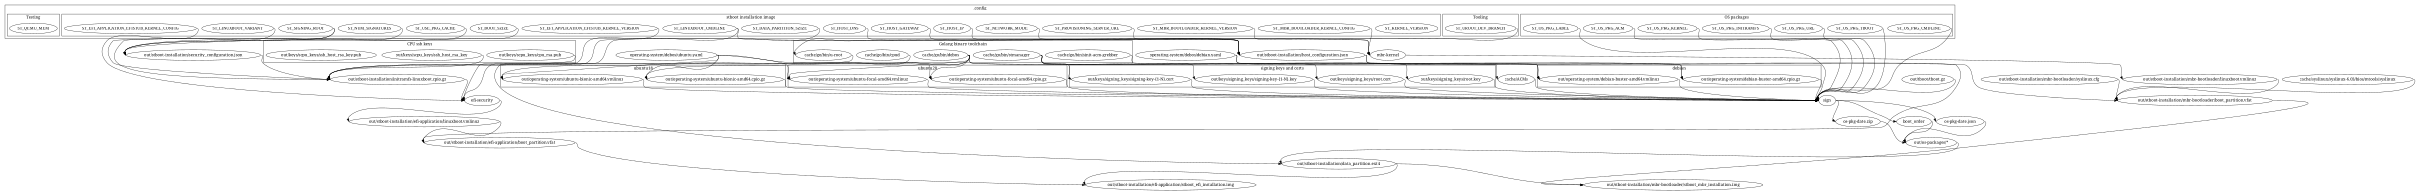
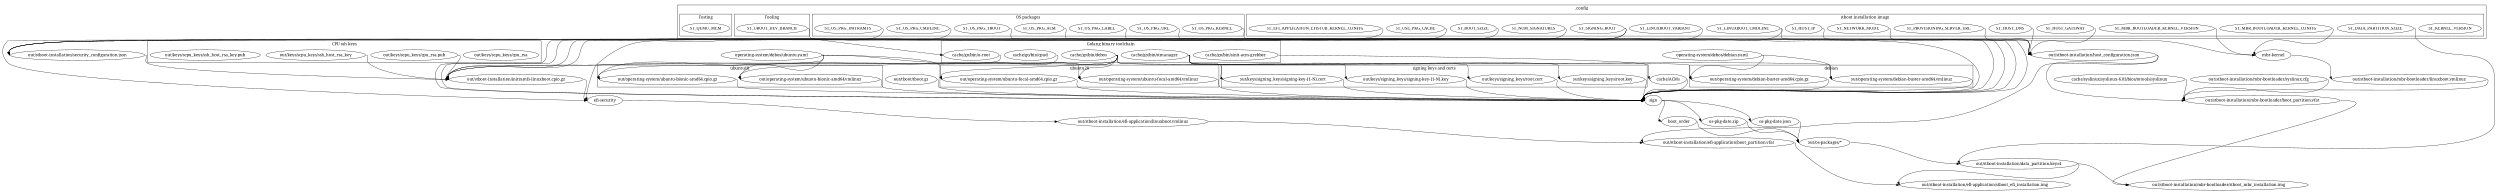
node "ST_EFI_APPLICATION_EFISTUB_KERNEL_VERSION": removed
node "out/keys/scpu_keys/cpu_rsa": added
node "out/stboot-installation/data_partition.ext4": label "out/stboot-installation/data_partition.ext4" -> "out/stboot-installation/data_partition.keys4"
